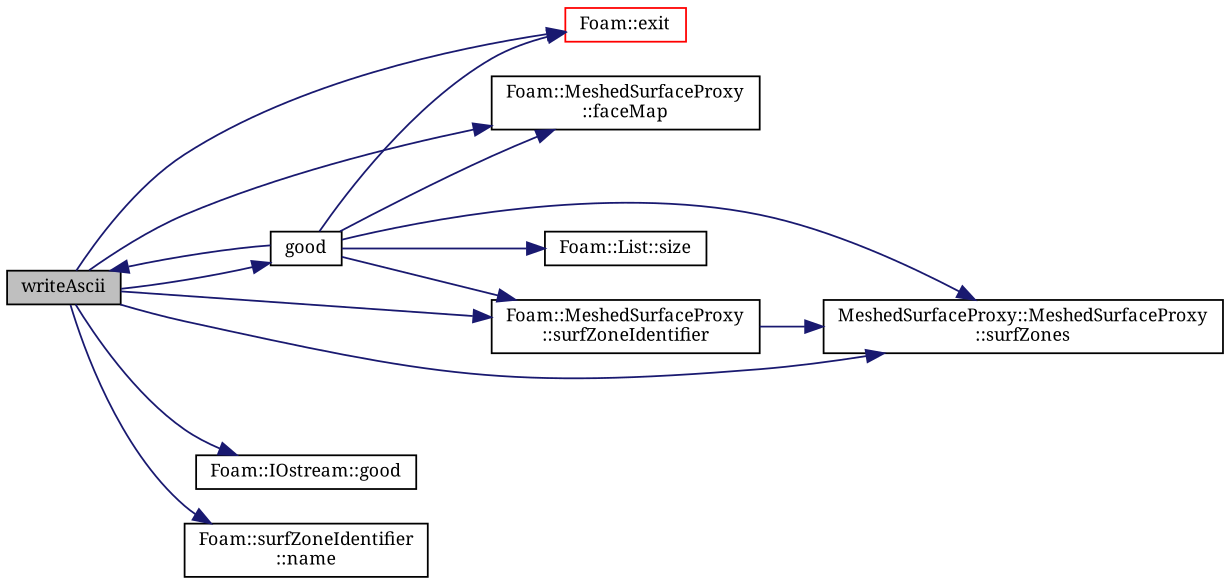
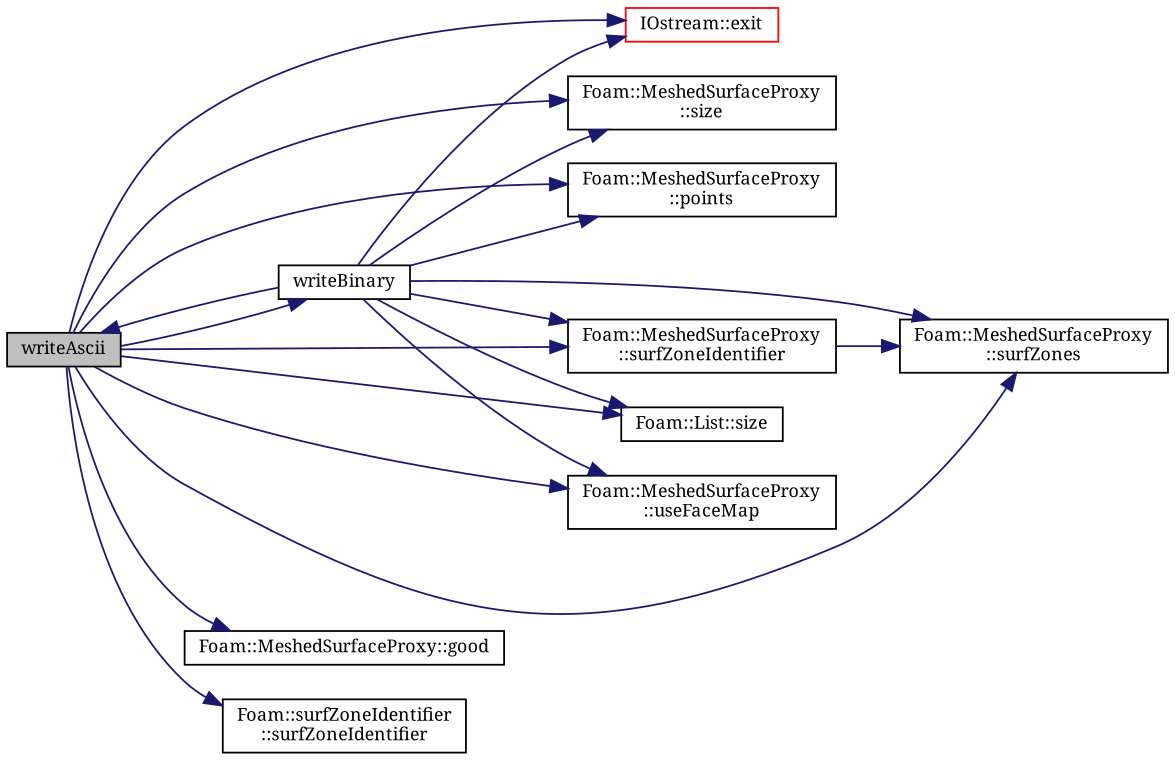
node "Foam::exit": label "Foam::exit" -> "IOstream::exit"
node "Foam::MeshedSurfaceProxy ::faceMap": label "Foam::MeshedSurfaceProxy ::faceMap" -> "Foam::MeshedSurfaceProxy ::size"
node "Foam::MeshedSurfaceProxy ::points": added
node "good": label "good" -> "writeBinary"
node "MeshedSurfaceProxy::MeshedSurfaceProxy ::surfZones": label "MeshedSurfaceProxy::MeshedSurfaceProxy ::surfZones" -> "Foam::MeshedSurfaceProxy ::surfZones"
edge "writeAscii" -> "Foam::List::size": added
node "Foam::IOstream::good": label "Foam::IOstream::good" -> "Foam::MeshedSurfaceProxy::good"
node "Foam::MeshedSurfaceProxy ::useFaceMap": added
node "Foam::surfZoneIdentifier ::name": label "Foam::surfZoneIdentifier ::name" -> "Foam::surfZoneIdentifier ::surfZoneIdentifier"
